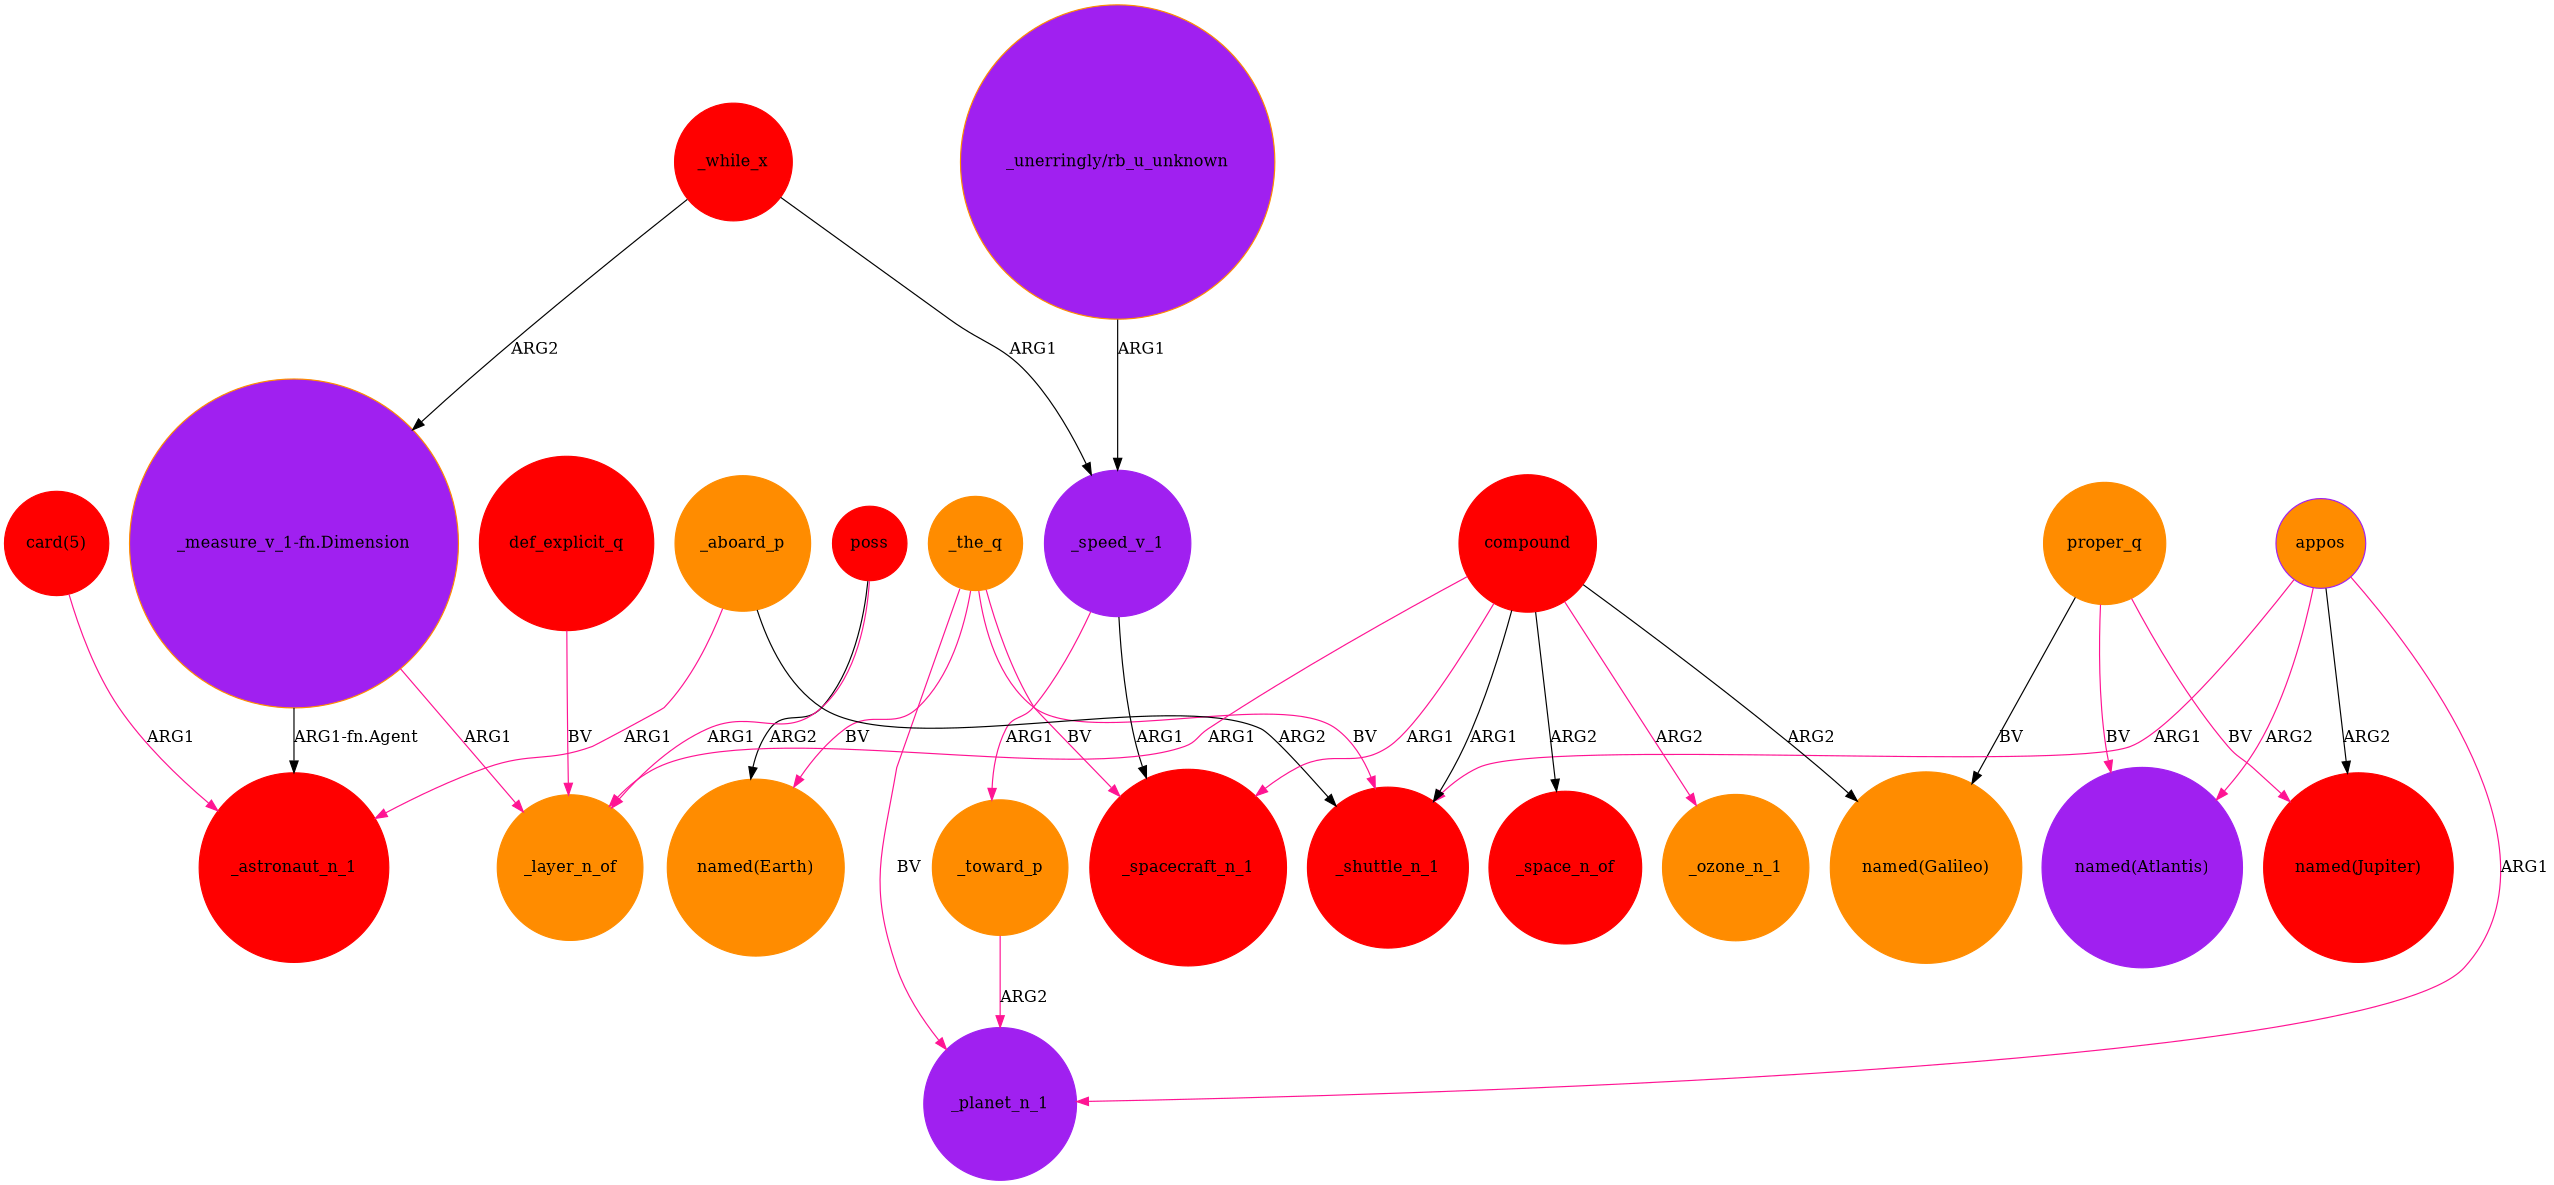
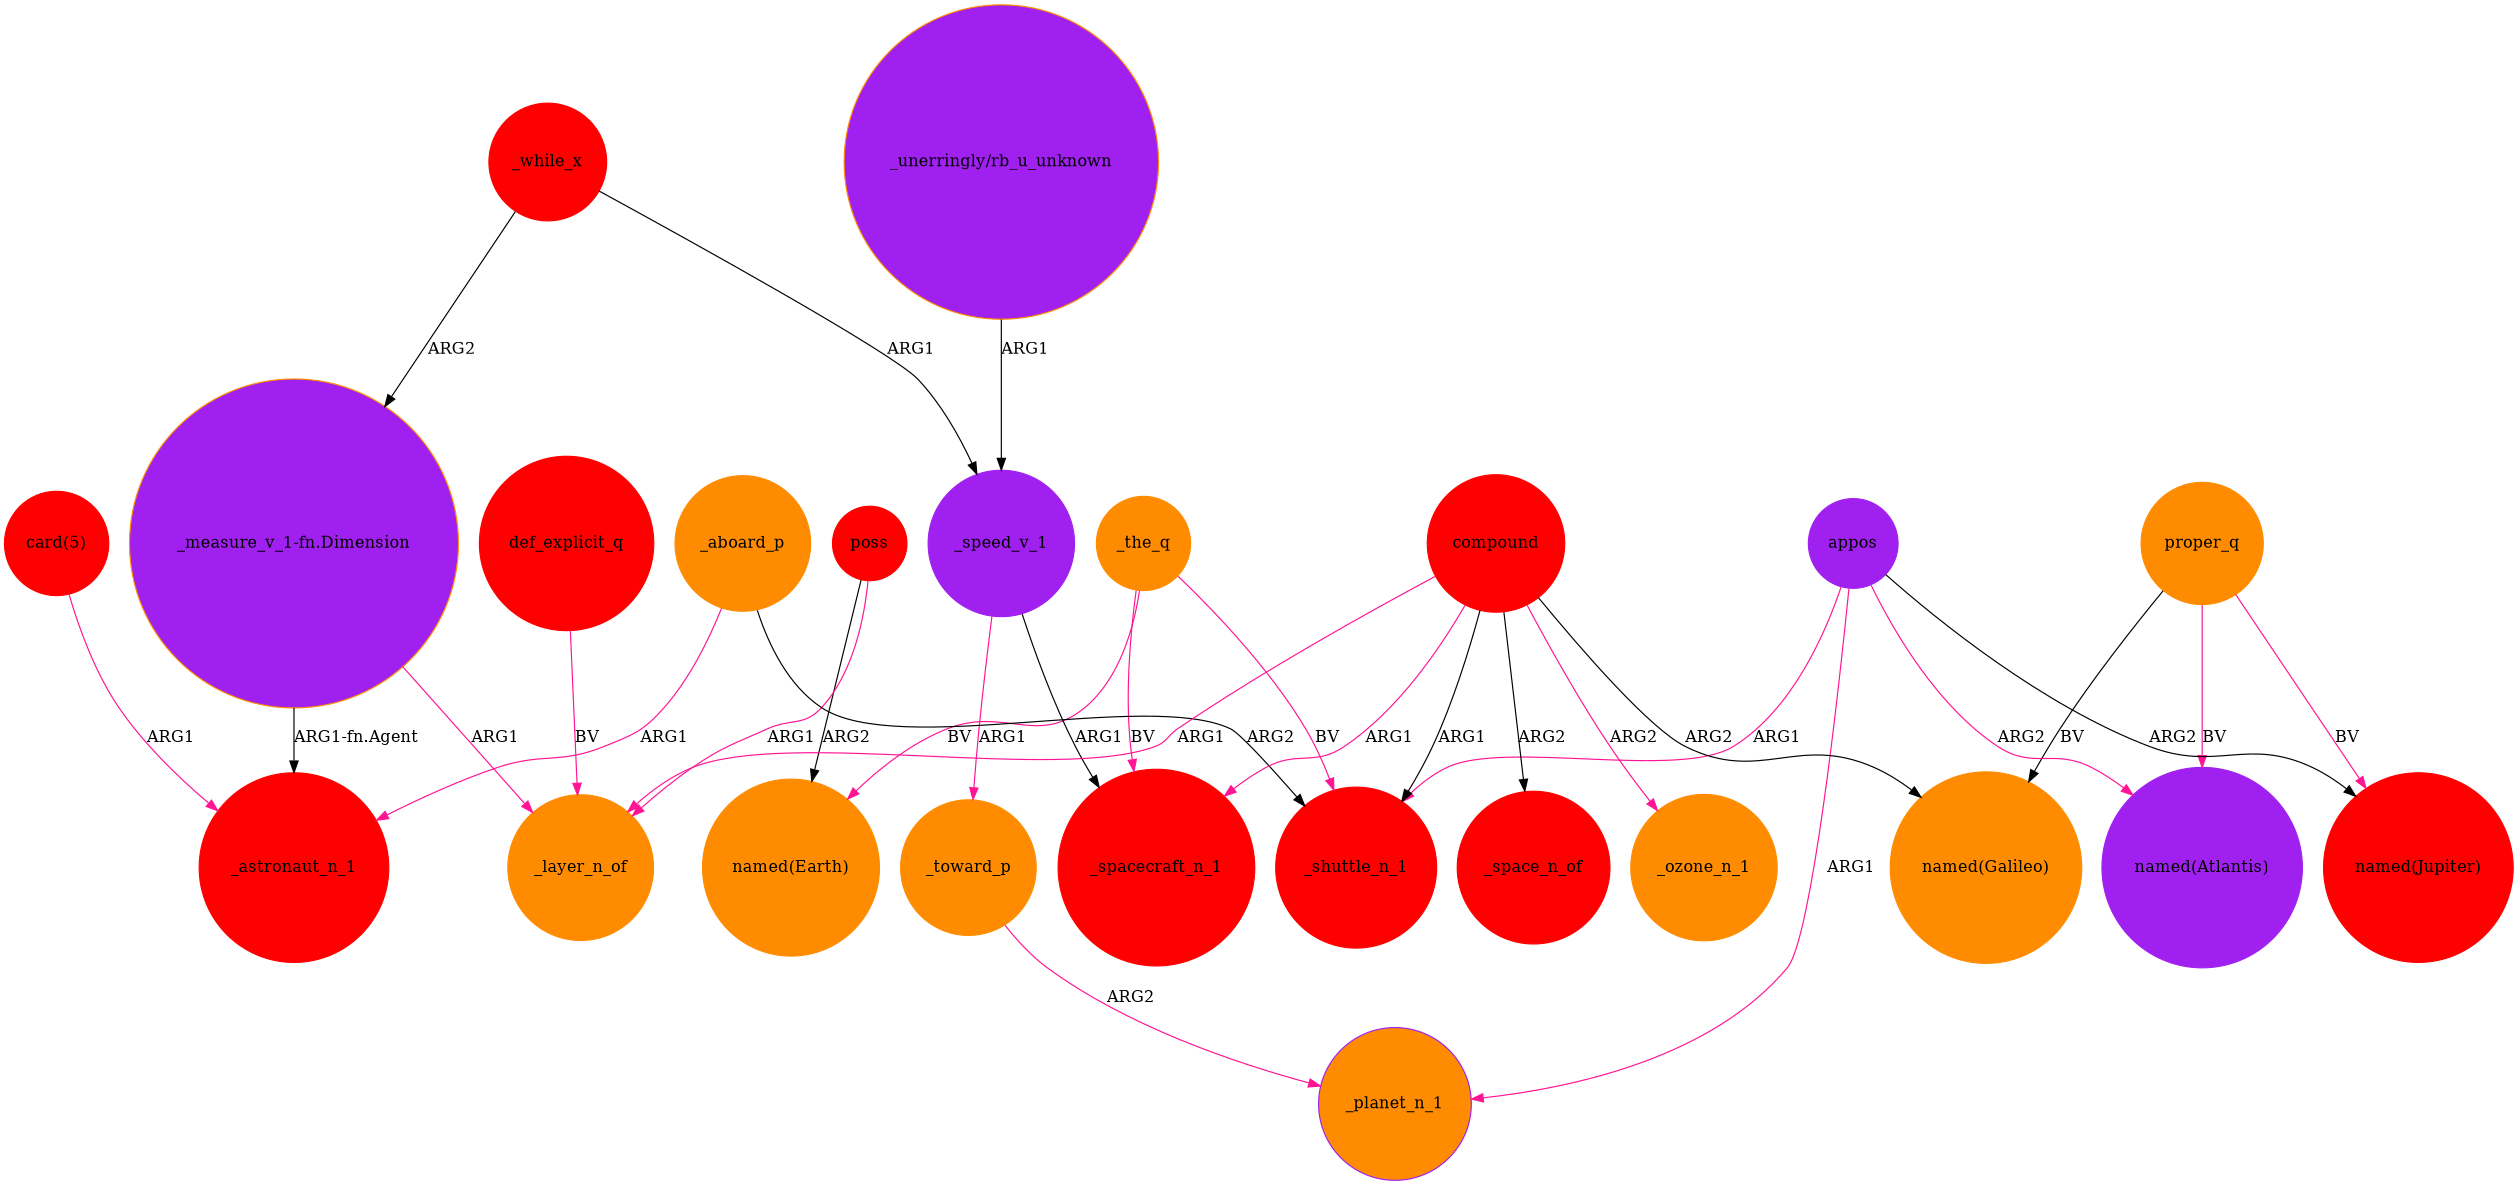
node "appos": fillcolor darkorange -> purple
edge "_the_q" -> "_planet_n_1": removed, label "BV"
node "_planet_n_1": fillcolor purple -> darkorange
